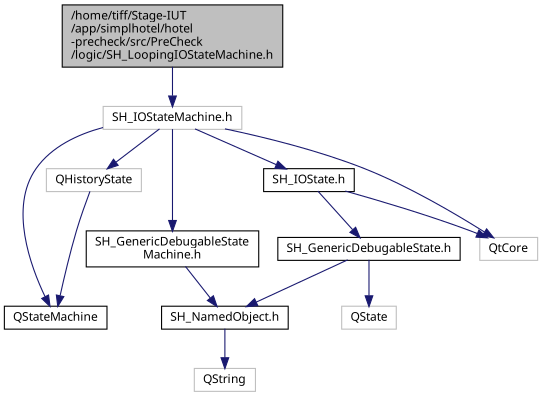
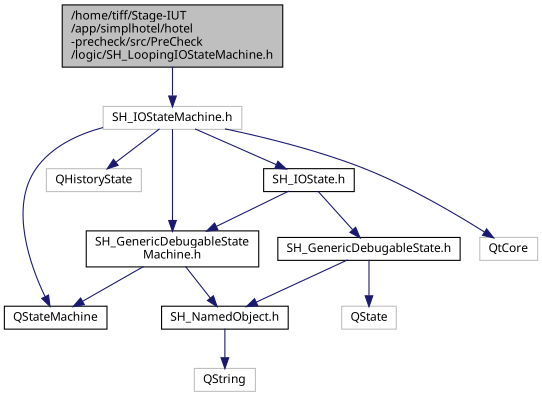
edge "SH_IOState.h" -> "QtCore": now "SH_IOState.h" -> "SH_GenericDebugableState Machine.h"
edge "QHistoryState" -> "QStateMachine": now "SH_GenericDebugableState Machine.h" -> "QStateMachine"
